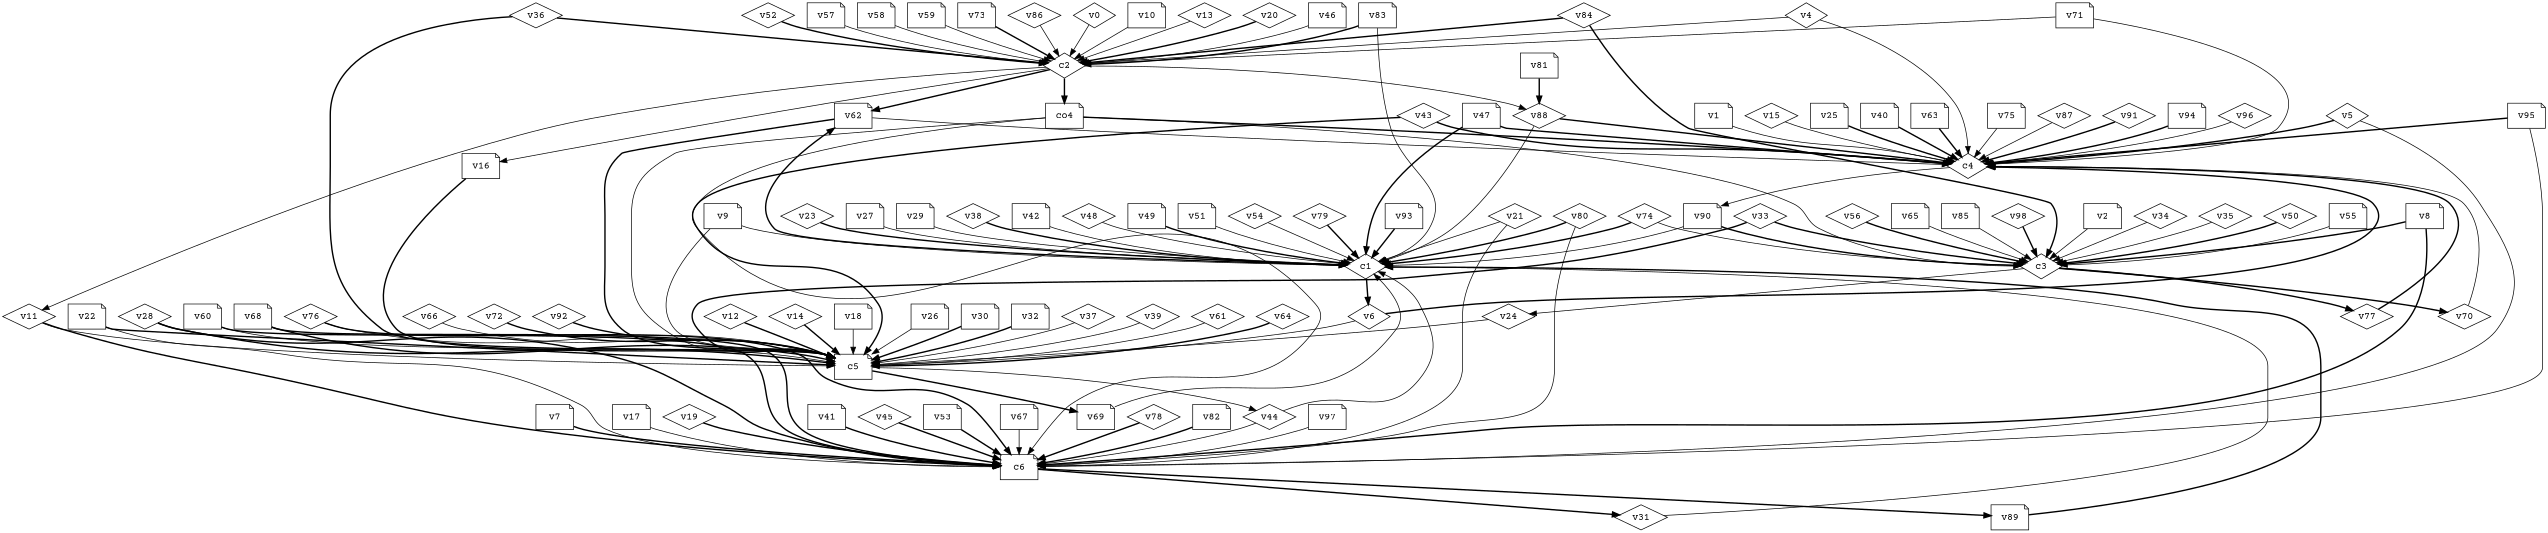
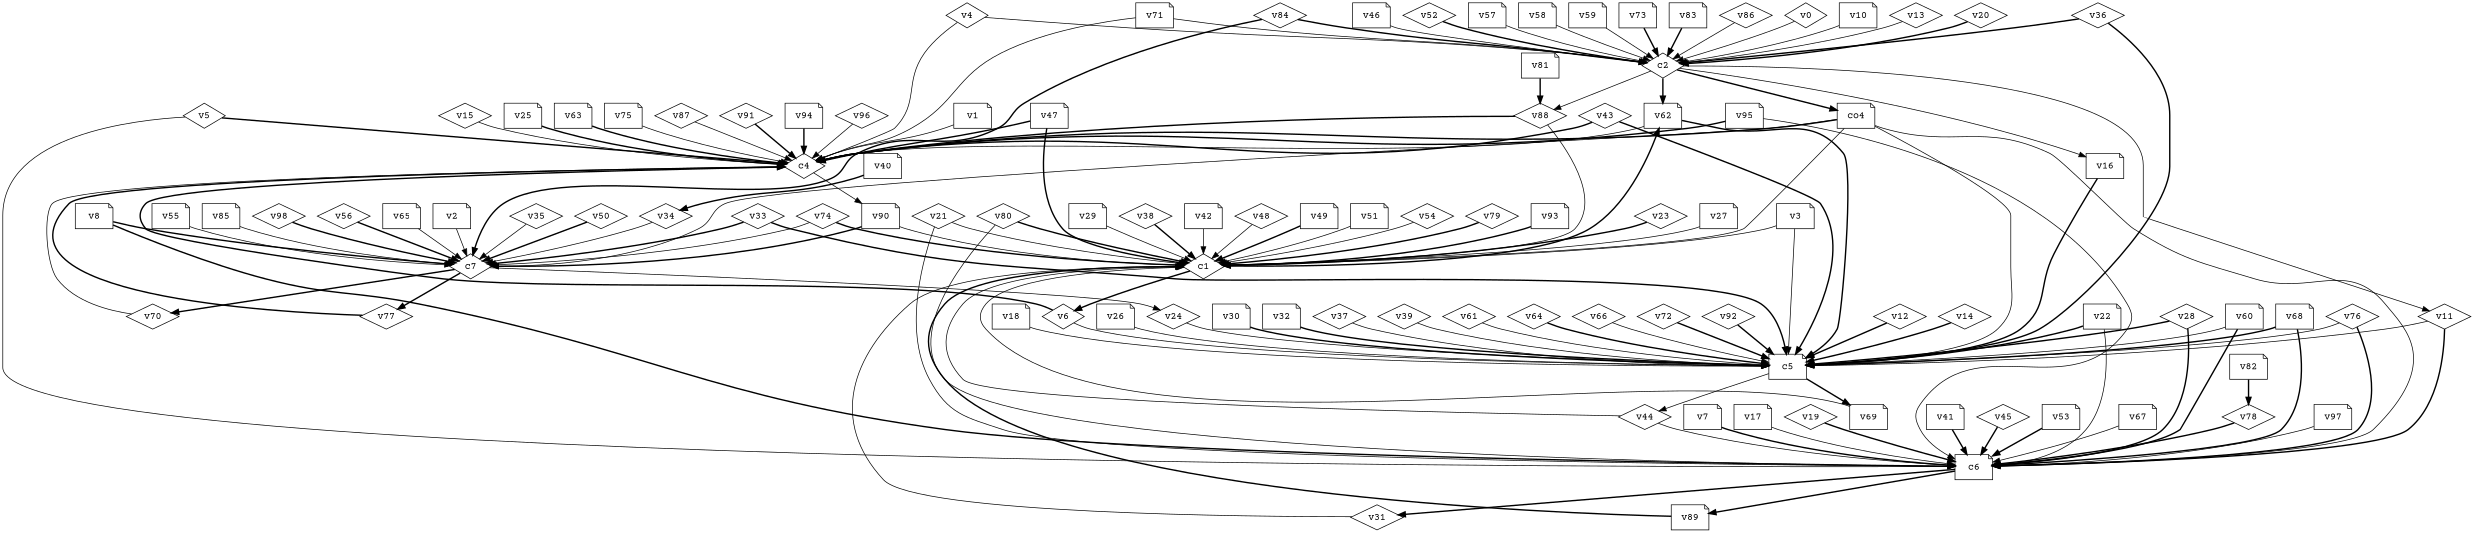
edge "v40" -> "c4": now "v40" -> "v34"
edge "v83" -> "c1": now "co4" -> "c1"
node "v9": label "v9" -> "v3"
node "c3": label "c3" -> "c7"
edge "v82" -> "c6": now "v82" -> "v78"
